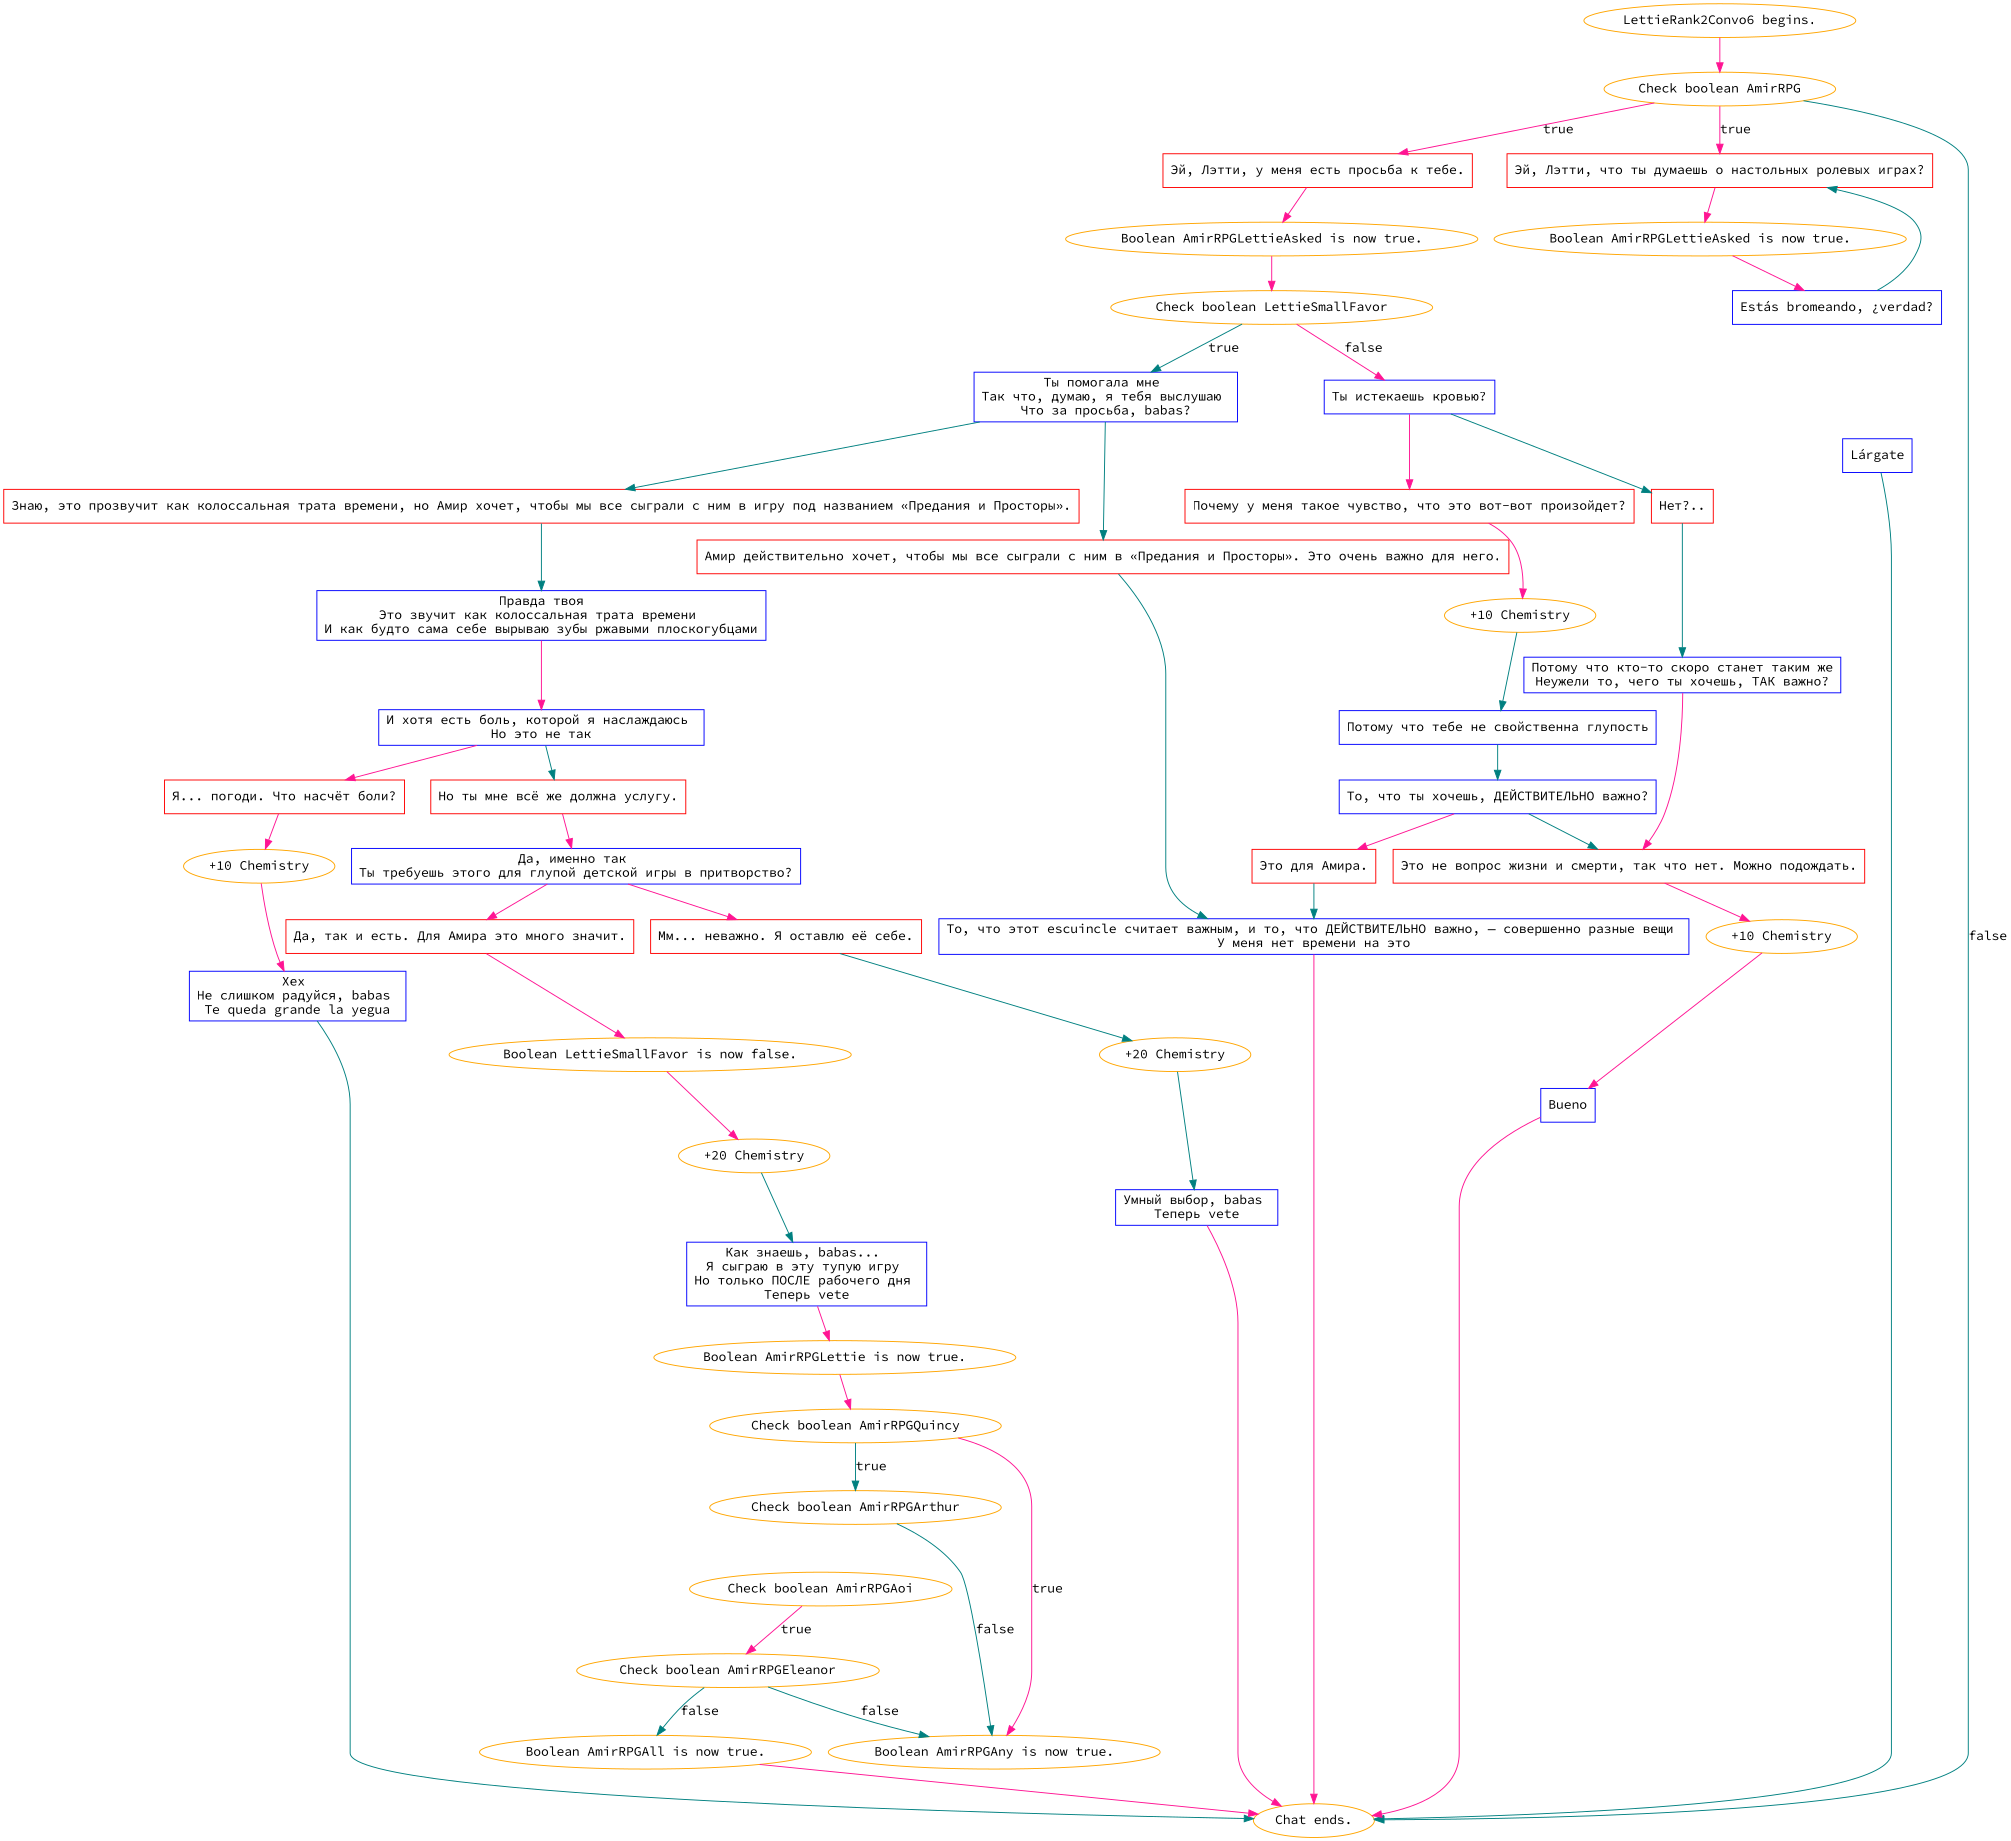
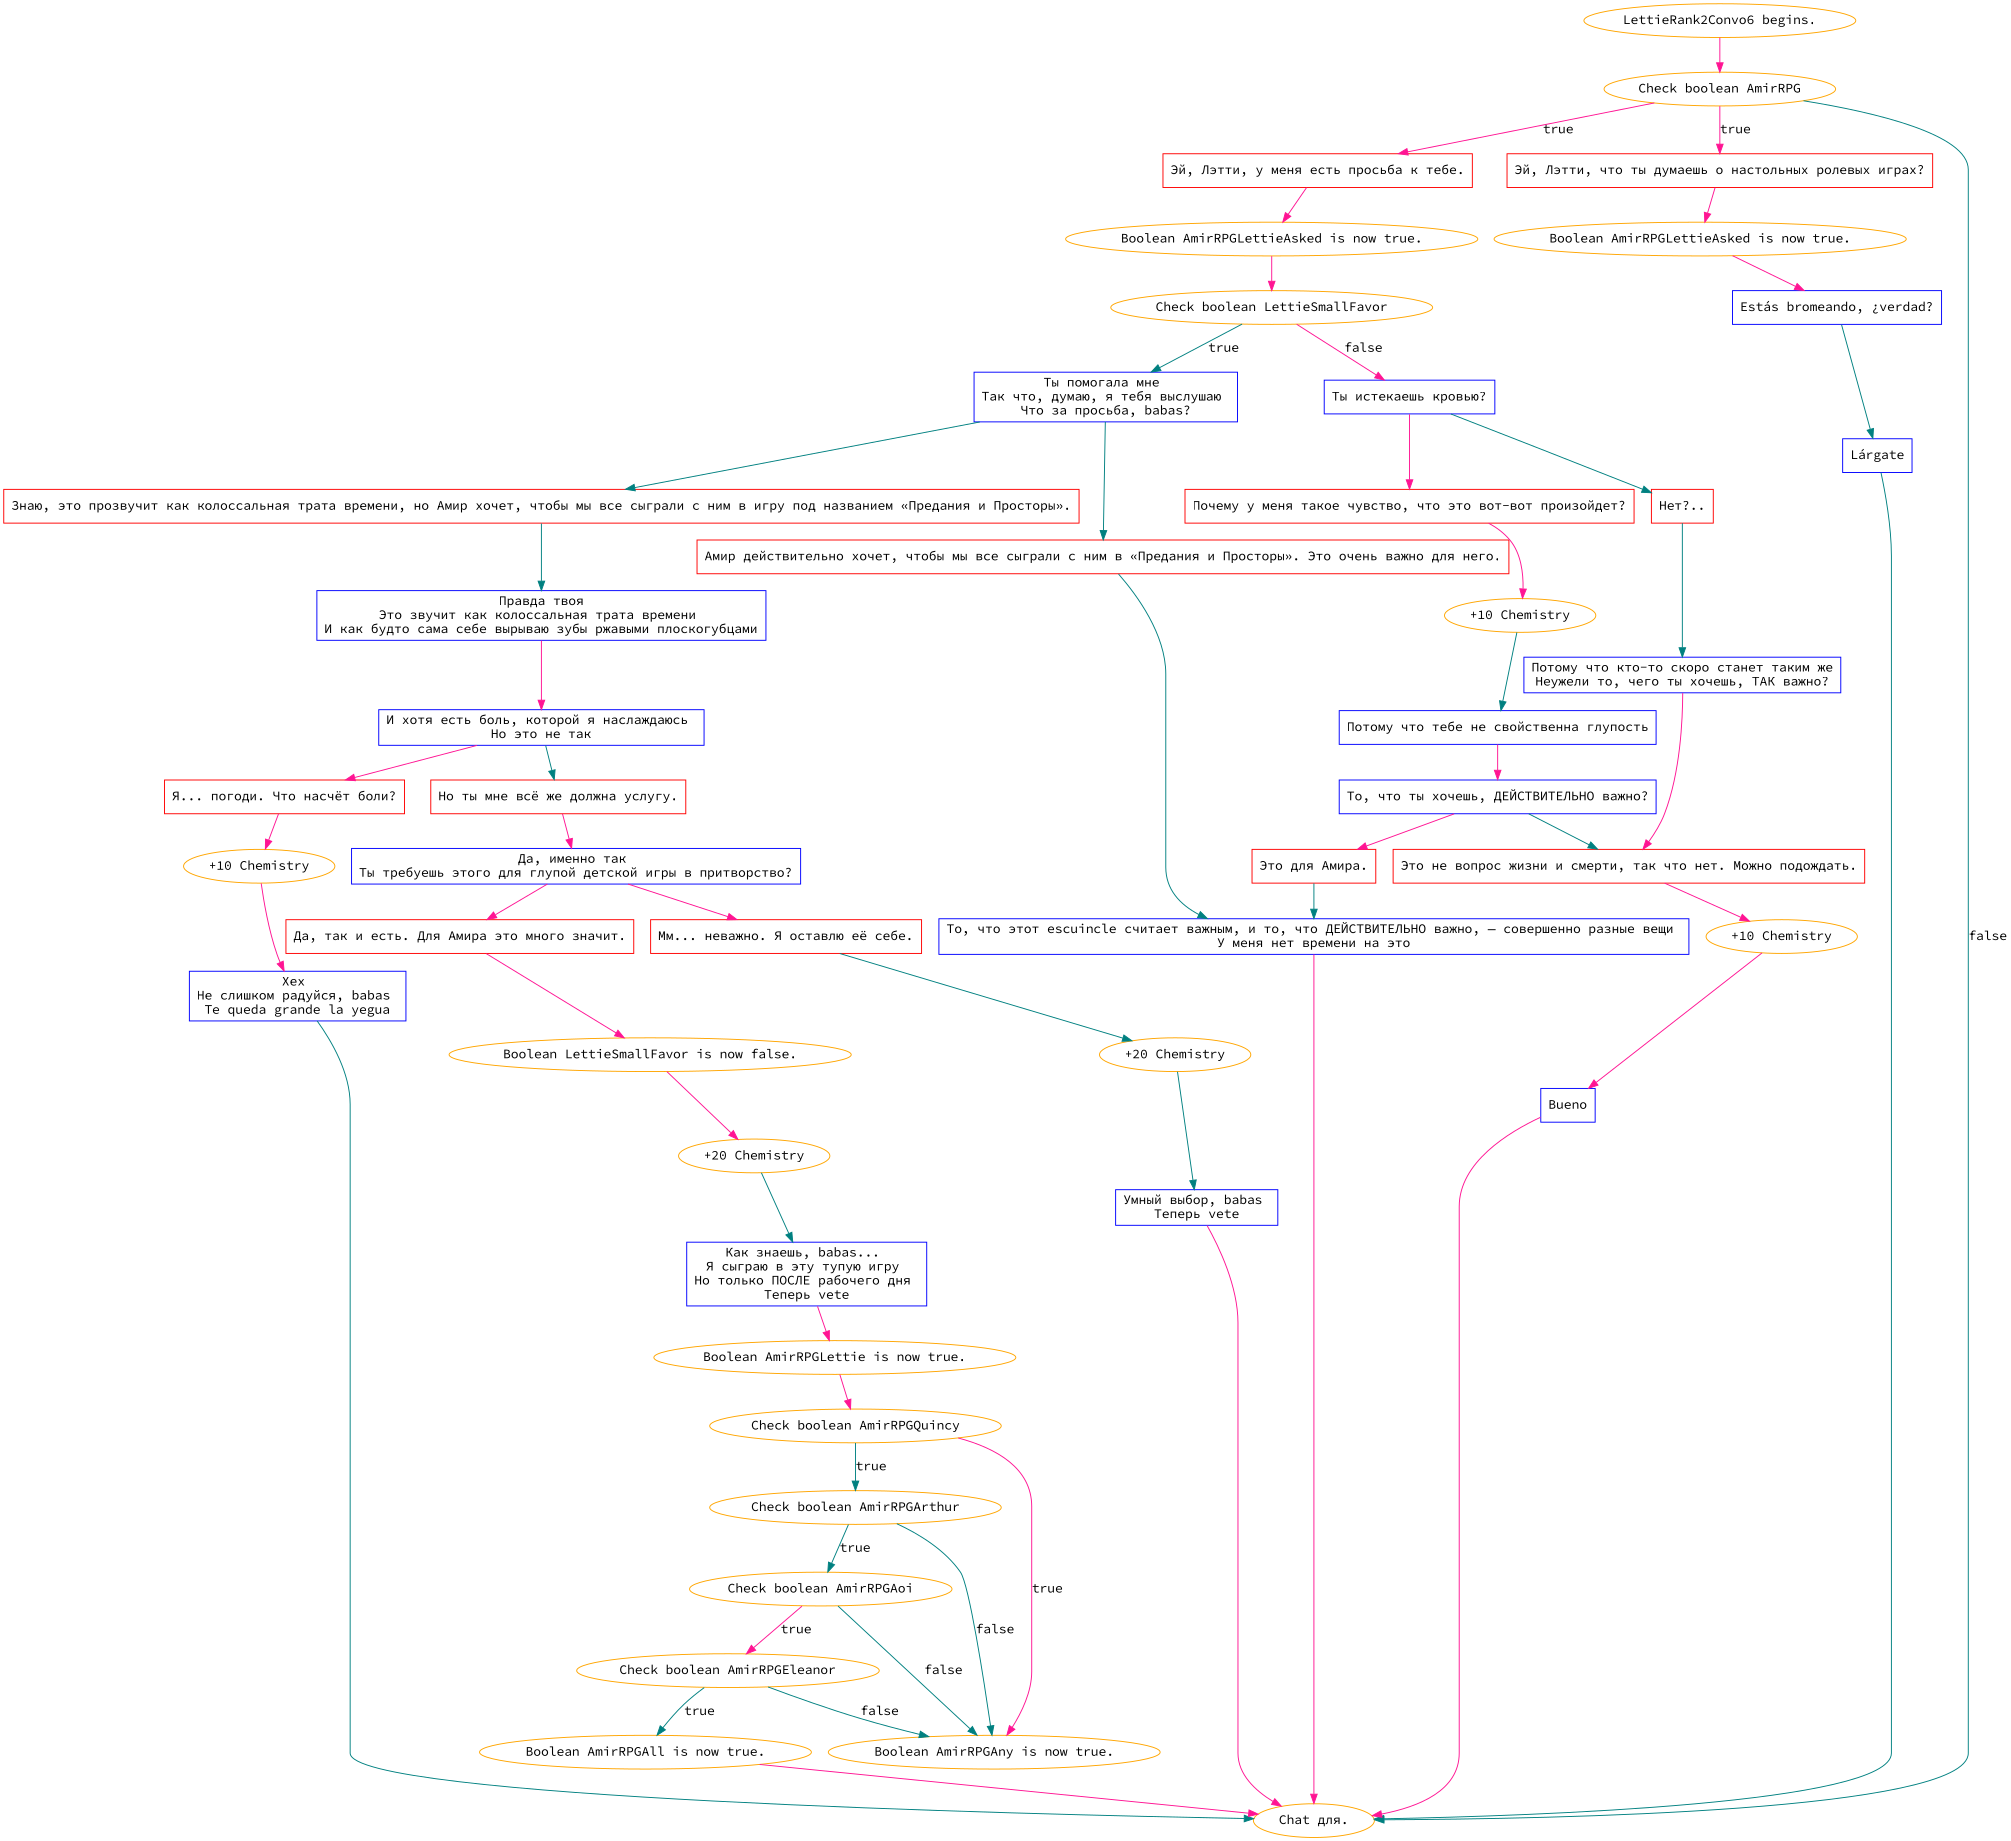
edge "Estás bromeando, ¿verdad?" -> "Эй, Лэтти, что ты думаешь о настольных ролевых играх?": now "Estás bromeando, ¿verdad?" -> "Lárgate"
edge "Потому что тебе не свойственна глупость" -> "То, что ты хочешь, ДЕЙСТВИТЕЛЬНО важно?": color teal -> deeppink
edge "Check boolean AmirRPGArthur" -> "Check boolean AmirRPGAoi": added, label "true"
edge "Check boolean AmirRPGAoi" -> "Boolean AmirRPGAny is now true.": added, label "false"
edge "Check boolean AmirRPGEleanor" -> "Boolean AmirRPGAll is now true.": label "false" -> "true"
node "Chat ends.": label "Chat ends." -> "Chat для."
